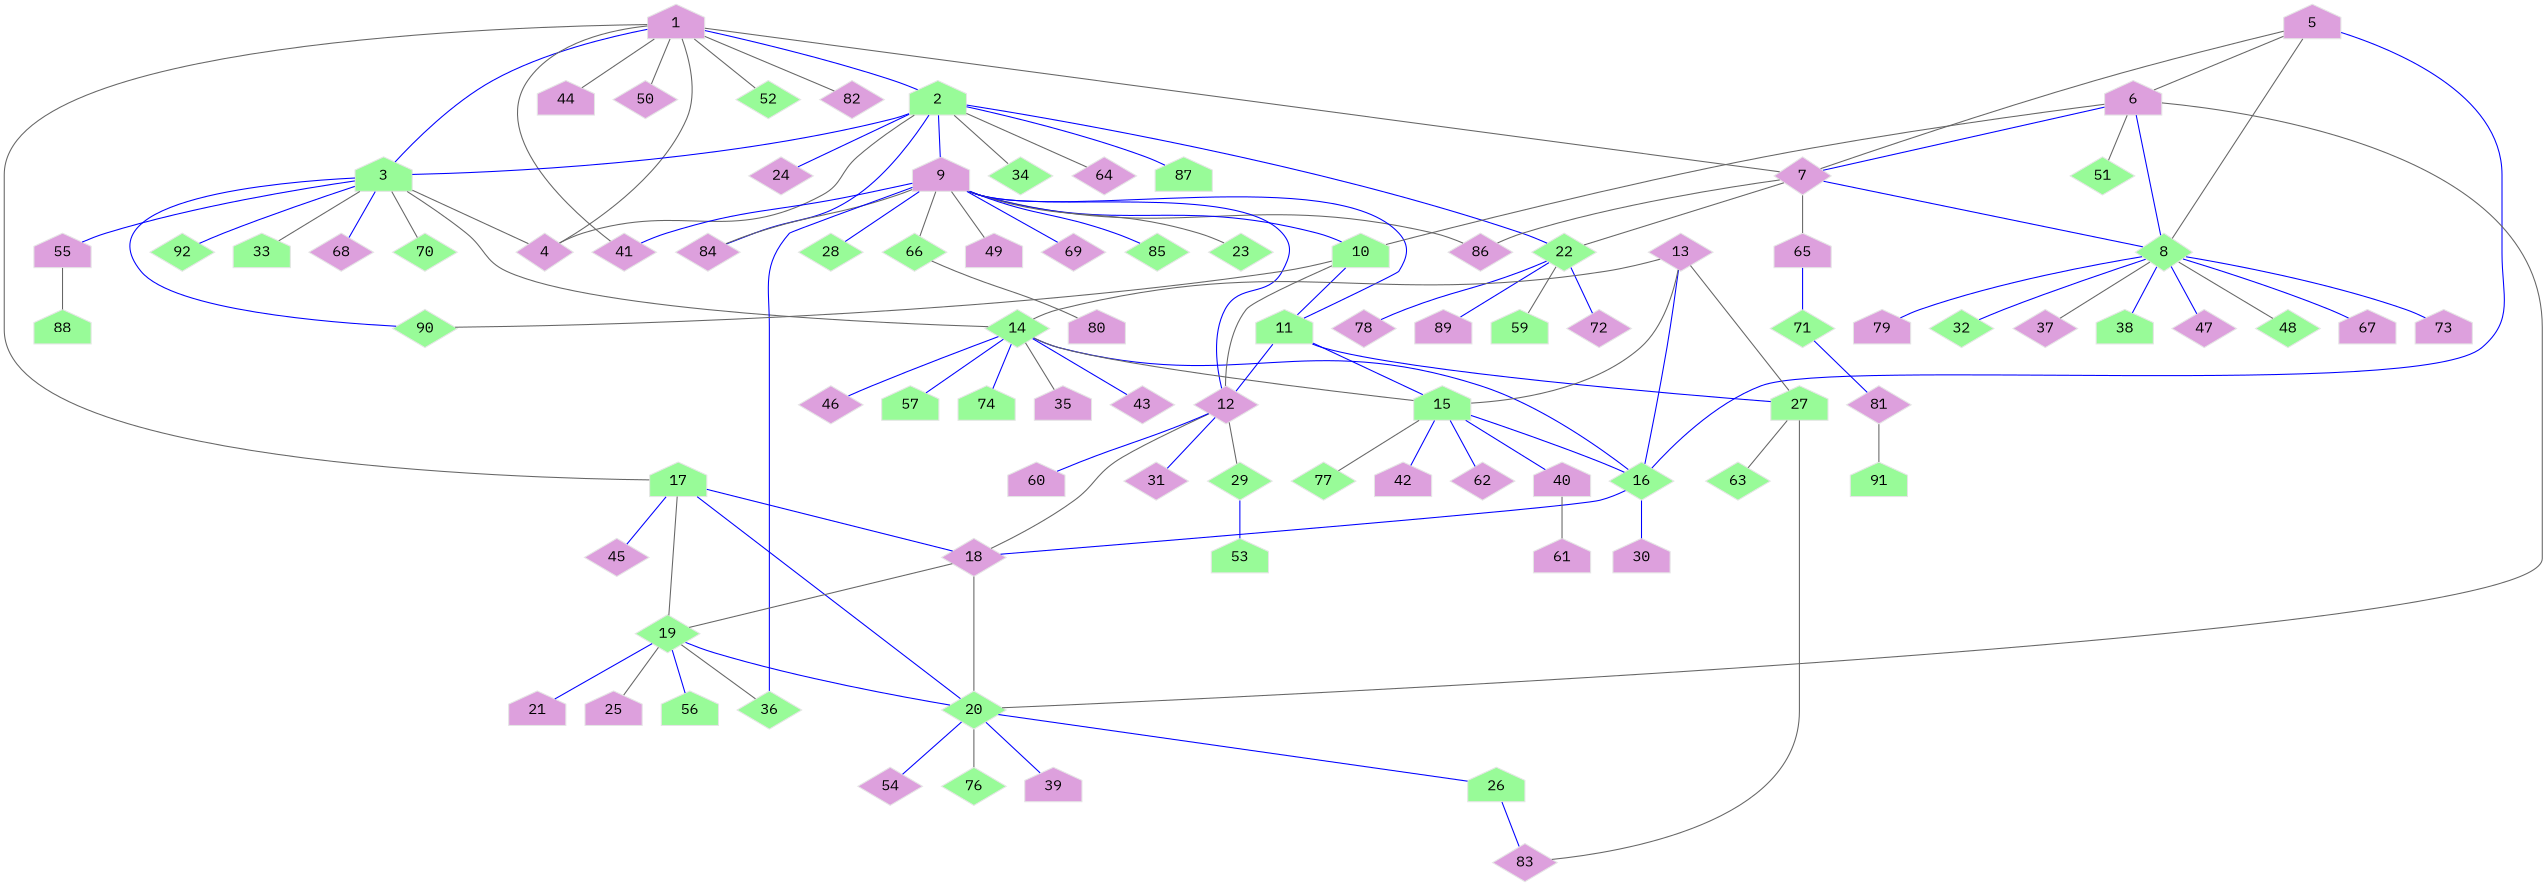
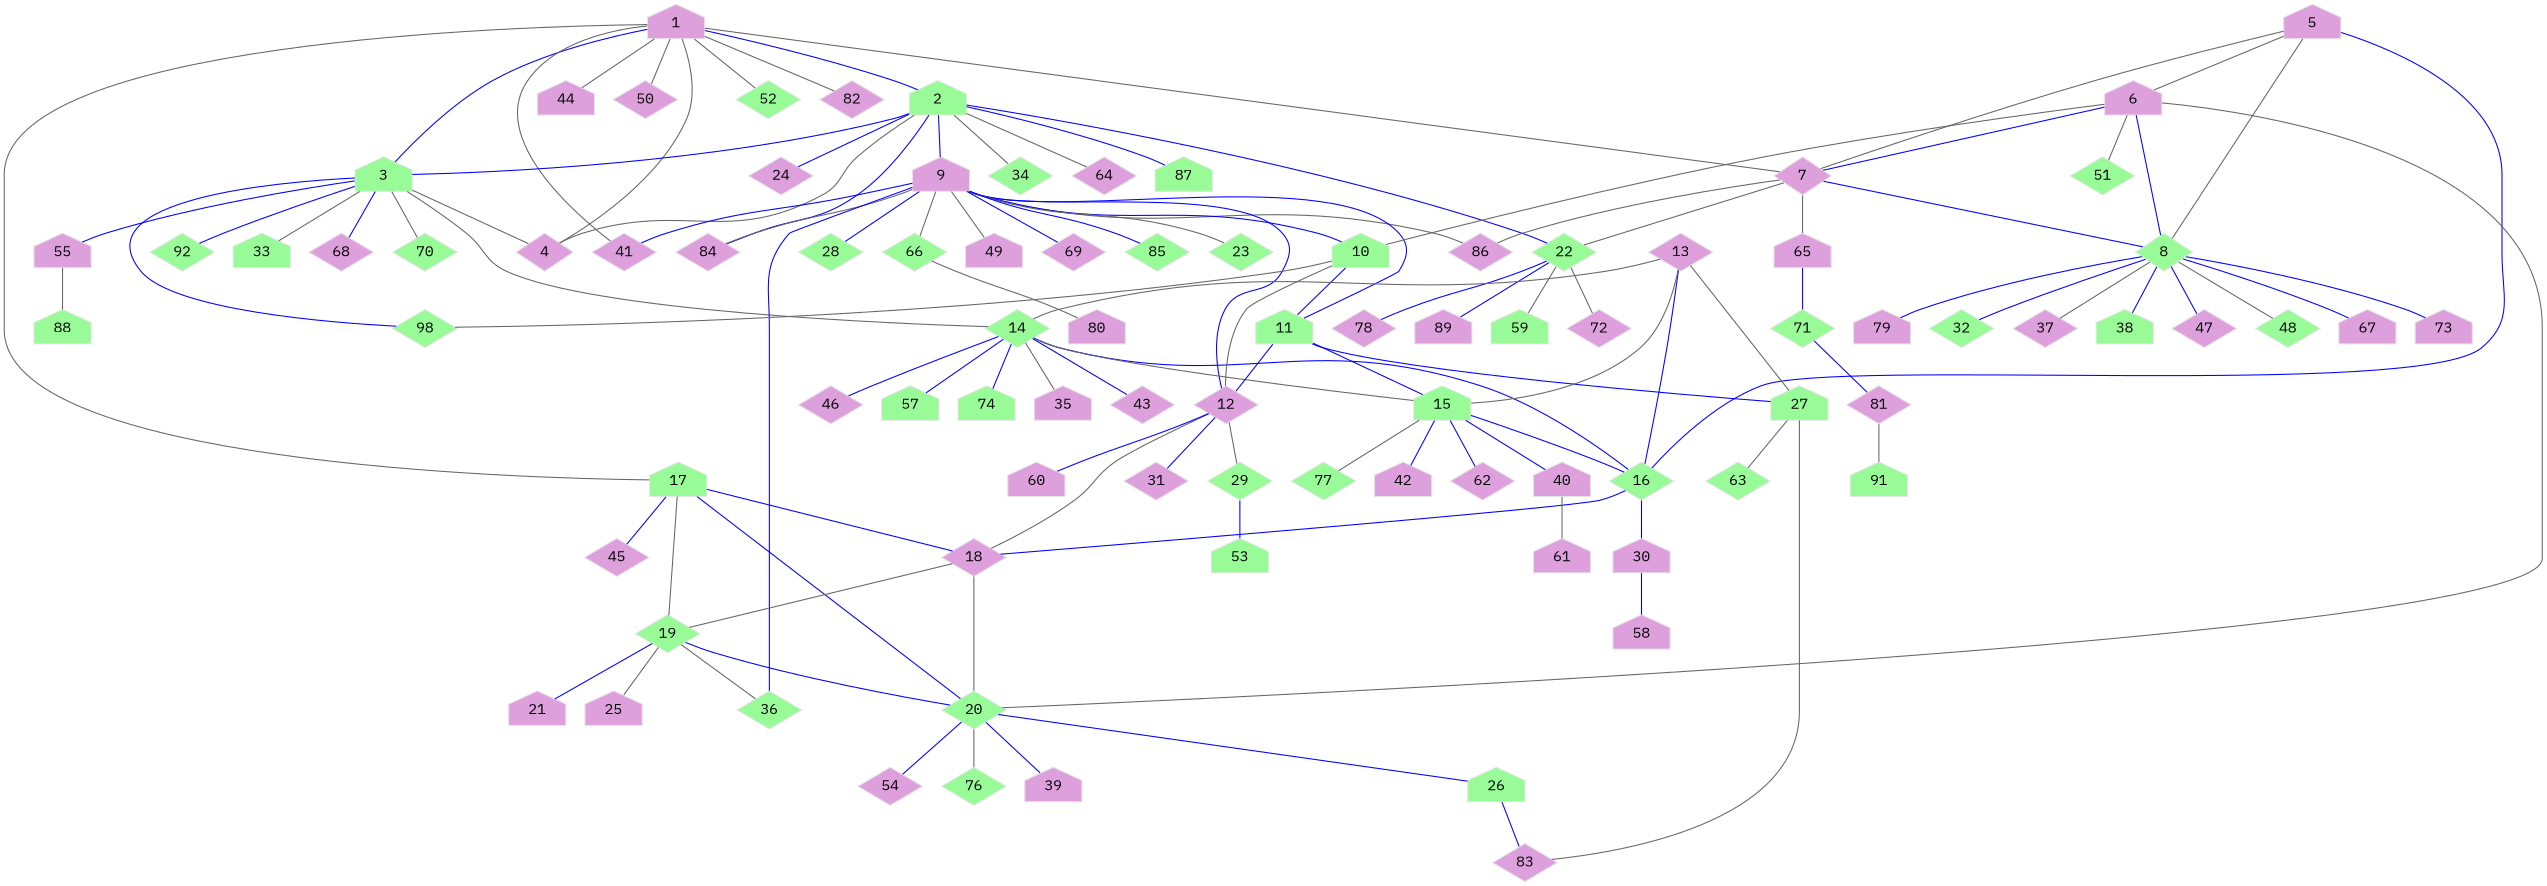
edge "22" -- "72": color blue -> gray40
node "90": label "90" -> "98"
node "58": added
node "56": removed
